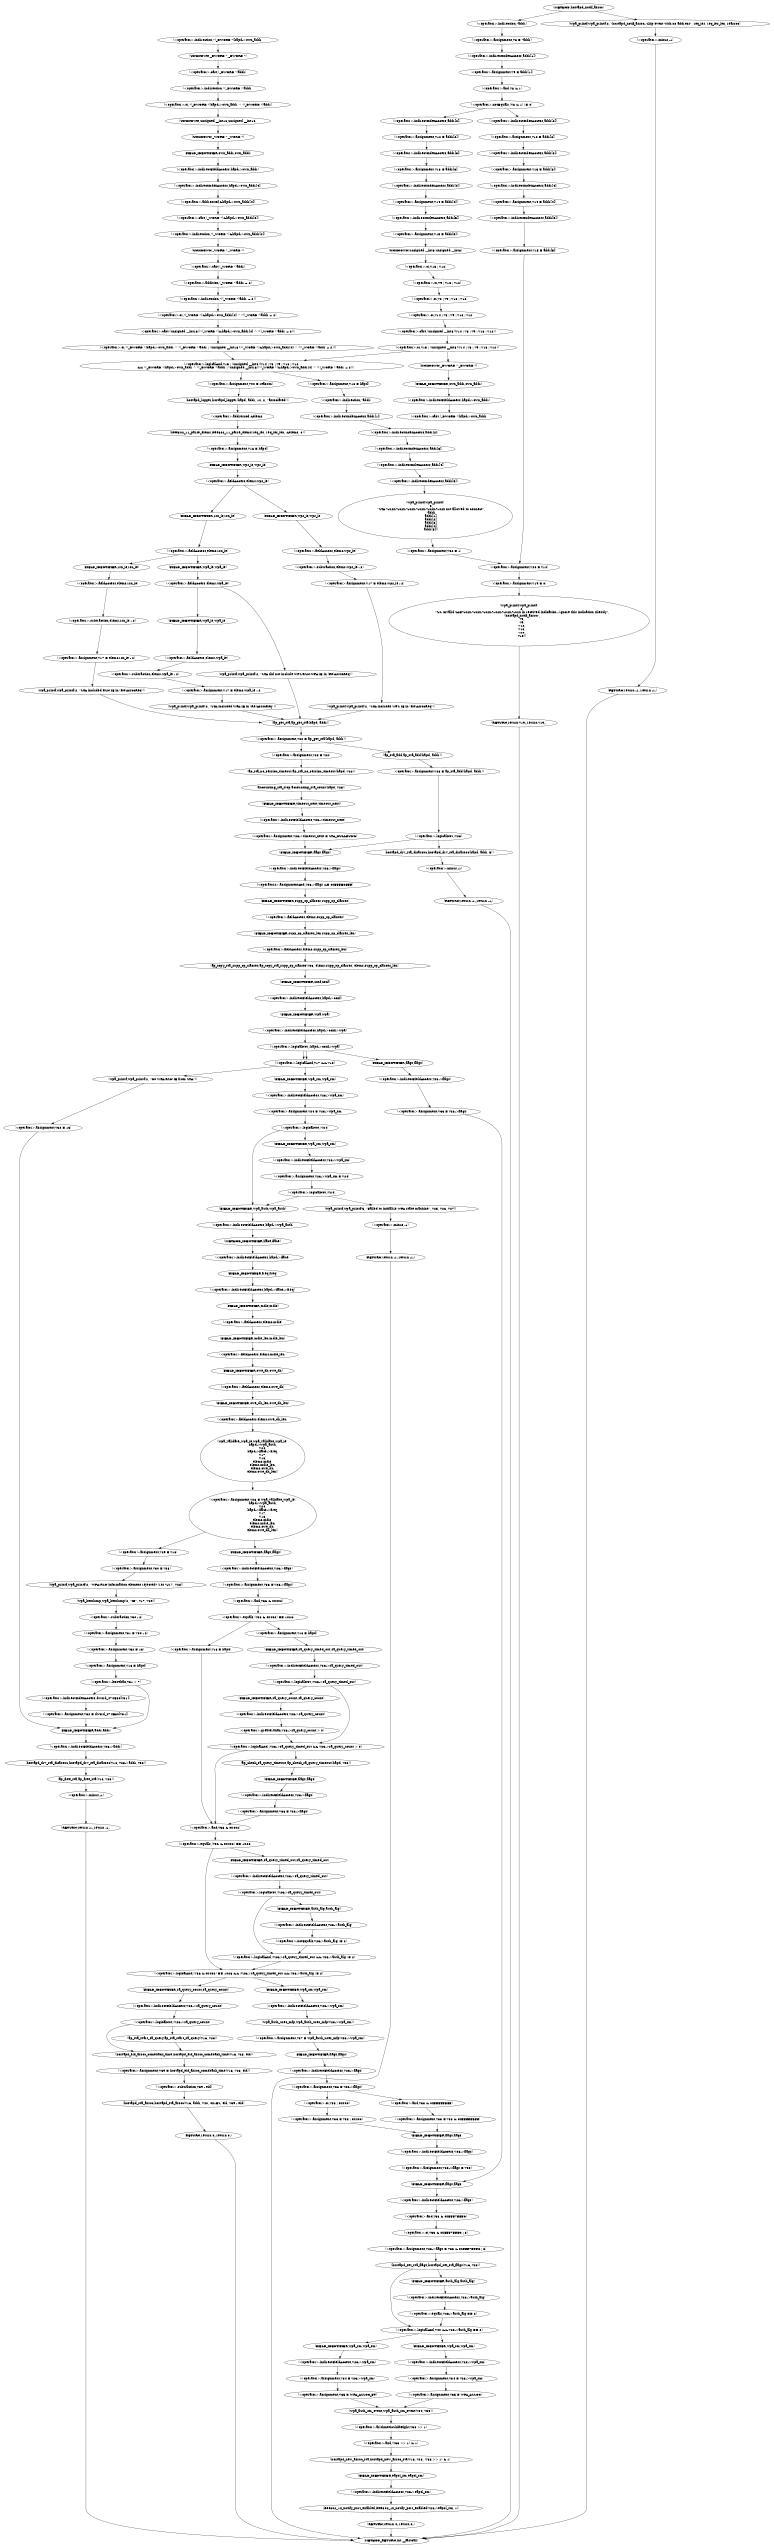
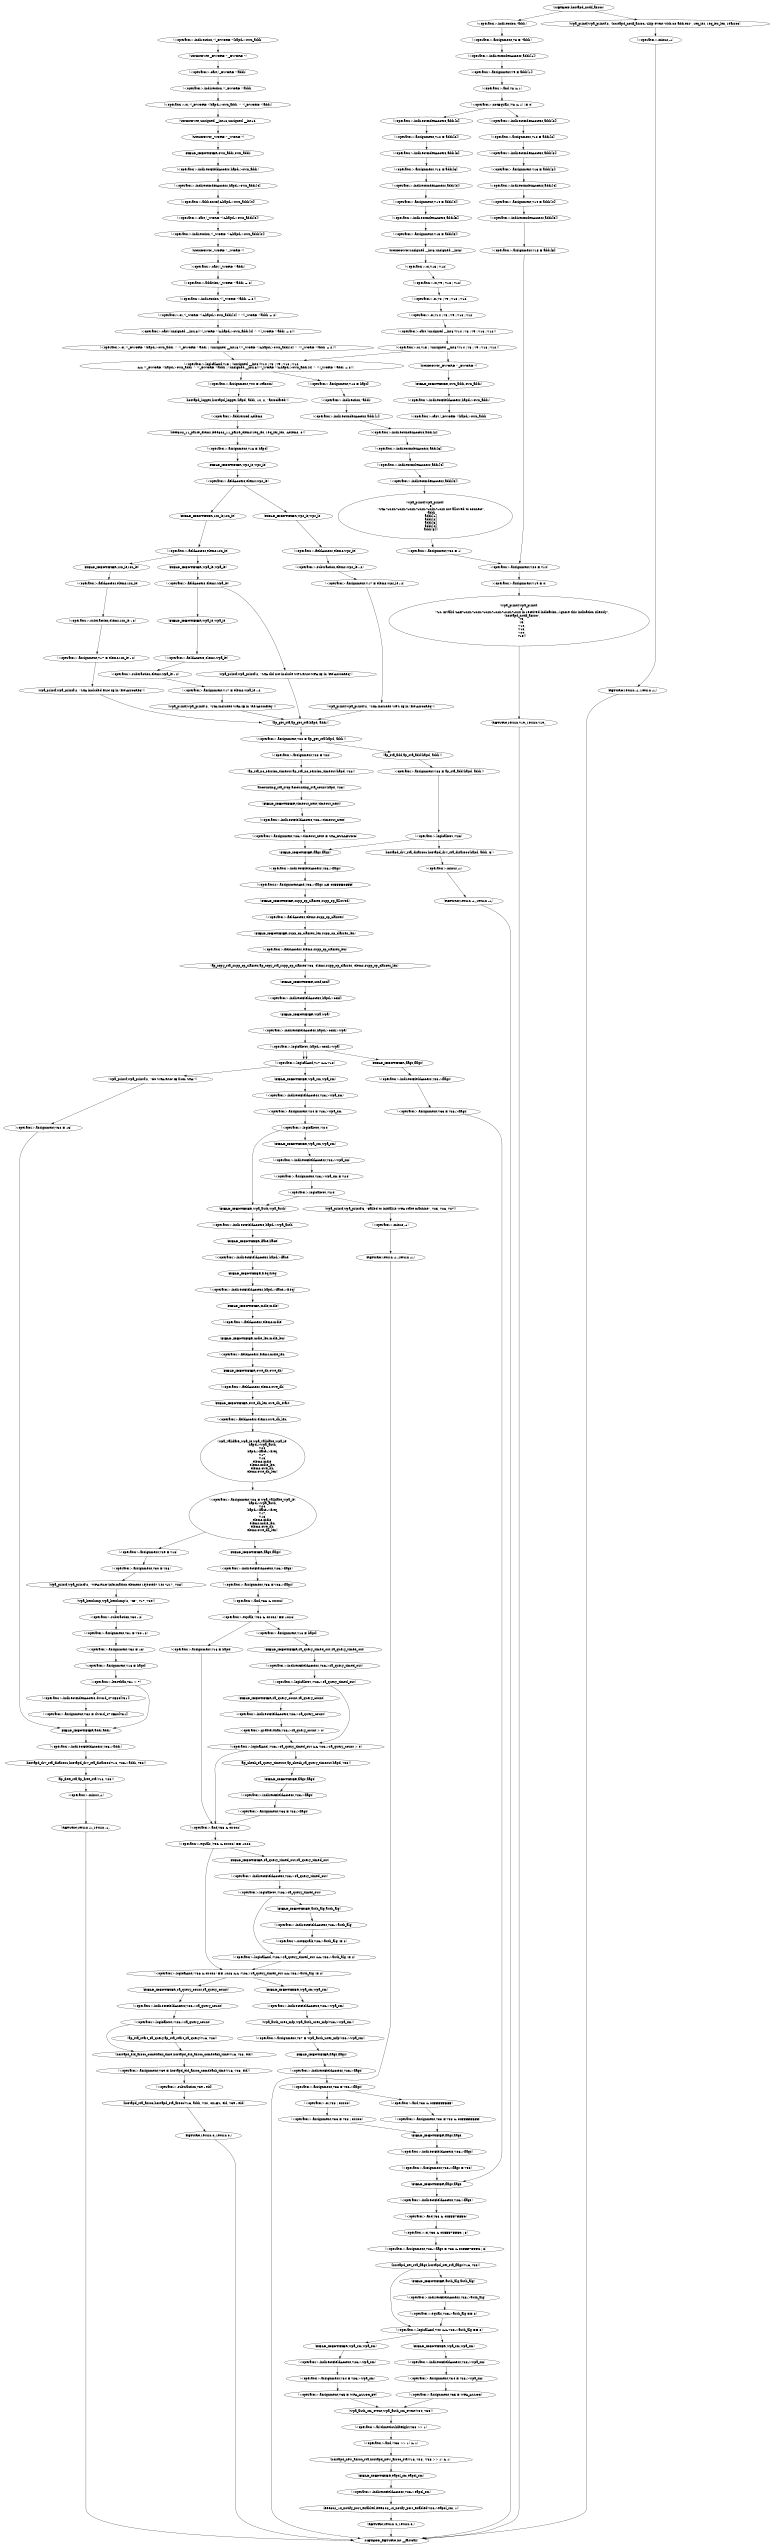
node "(FIELD_IDENTIFIER,supp_op_classes,supp_op_classes)": label "(FIELD_IDENTIFIER,supp_op_classes,supp_op_classes)" -> "(FIELD_IDENTIFIER,supp_op_classes,supp_op_allowed)"
node "(METHOD_IDENTIFIER,iface,iface)": label "(METHOD_IDENTIFIER,iface,iface)" -> "(FIELD_IDENTIFIER,iface,iface)"
node "(FIELD_IDENTIFIER,owe_dh_len,owe_dh_len)": label "(FIELD_IDENTIFIER,owe_dh_len,owe_dh_len)" -> "(FIELD_IDENTIFIER,owe_dh_len,owe_dh_start)"
edge "(<operator>.or,v33 & 0xFFF7FFFC | 3)" -> "(<operator>.assignment,v23->flags = v33 & 0xFFF7FFFC | 3)": added
